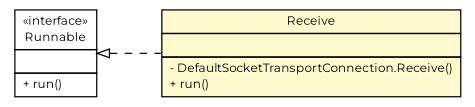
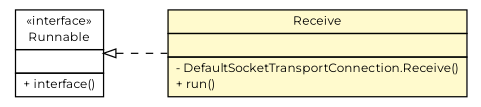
node "Runnable": text "+ run()" -> "+ interface()"
